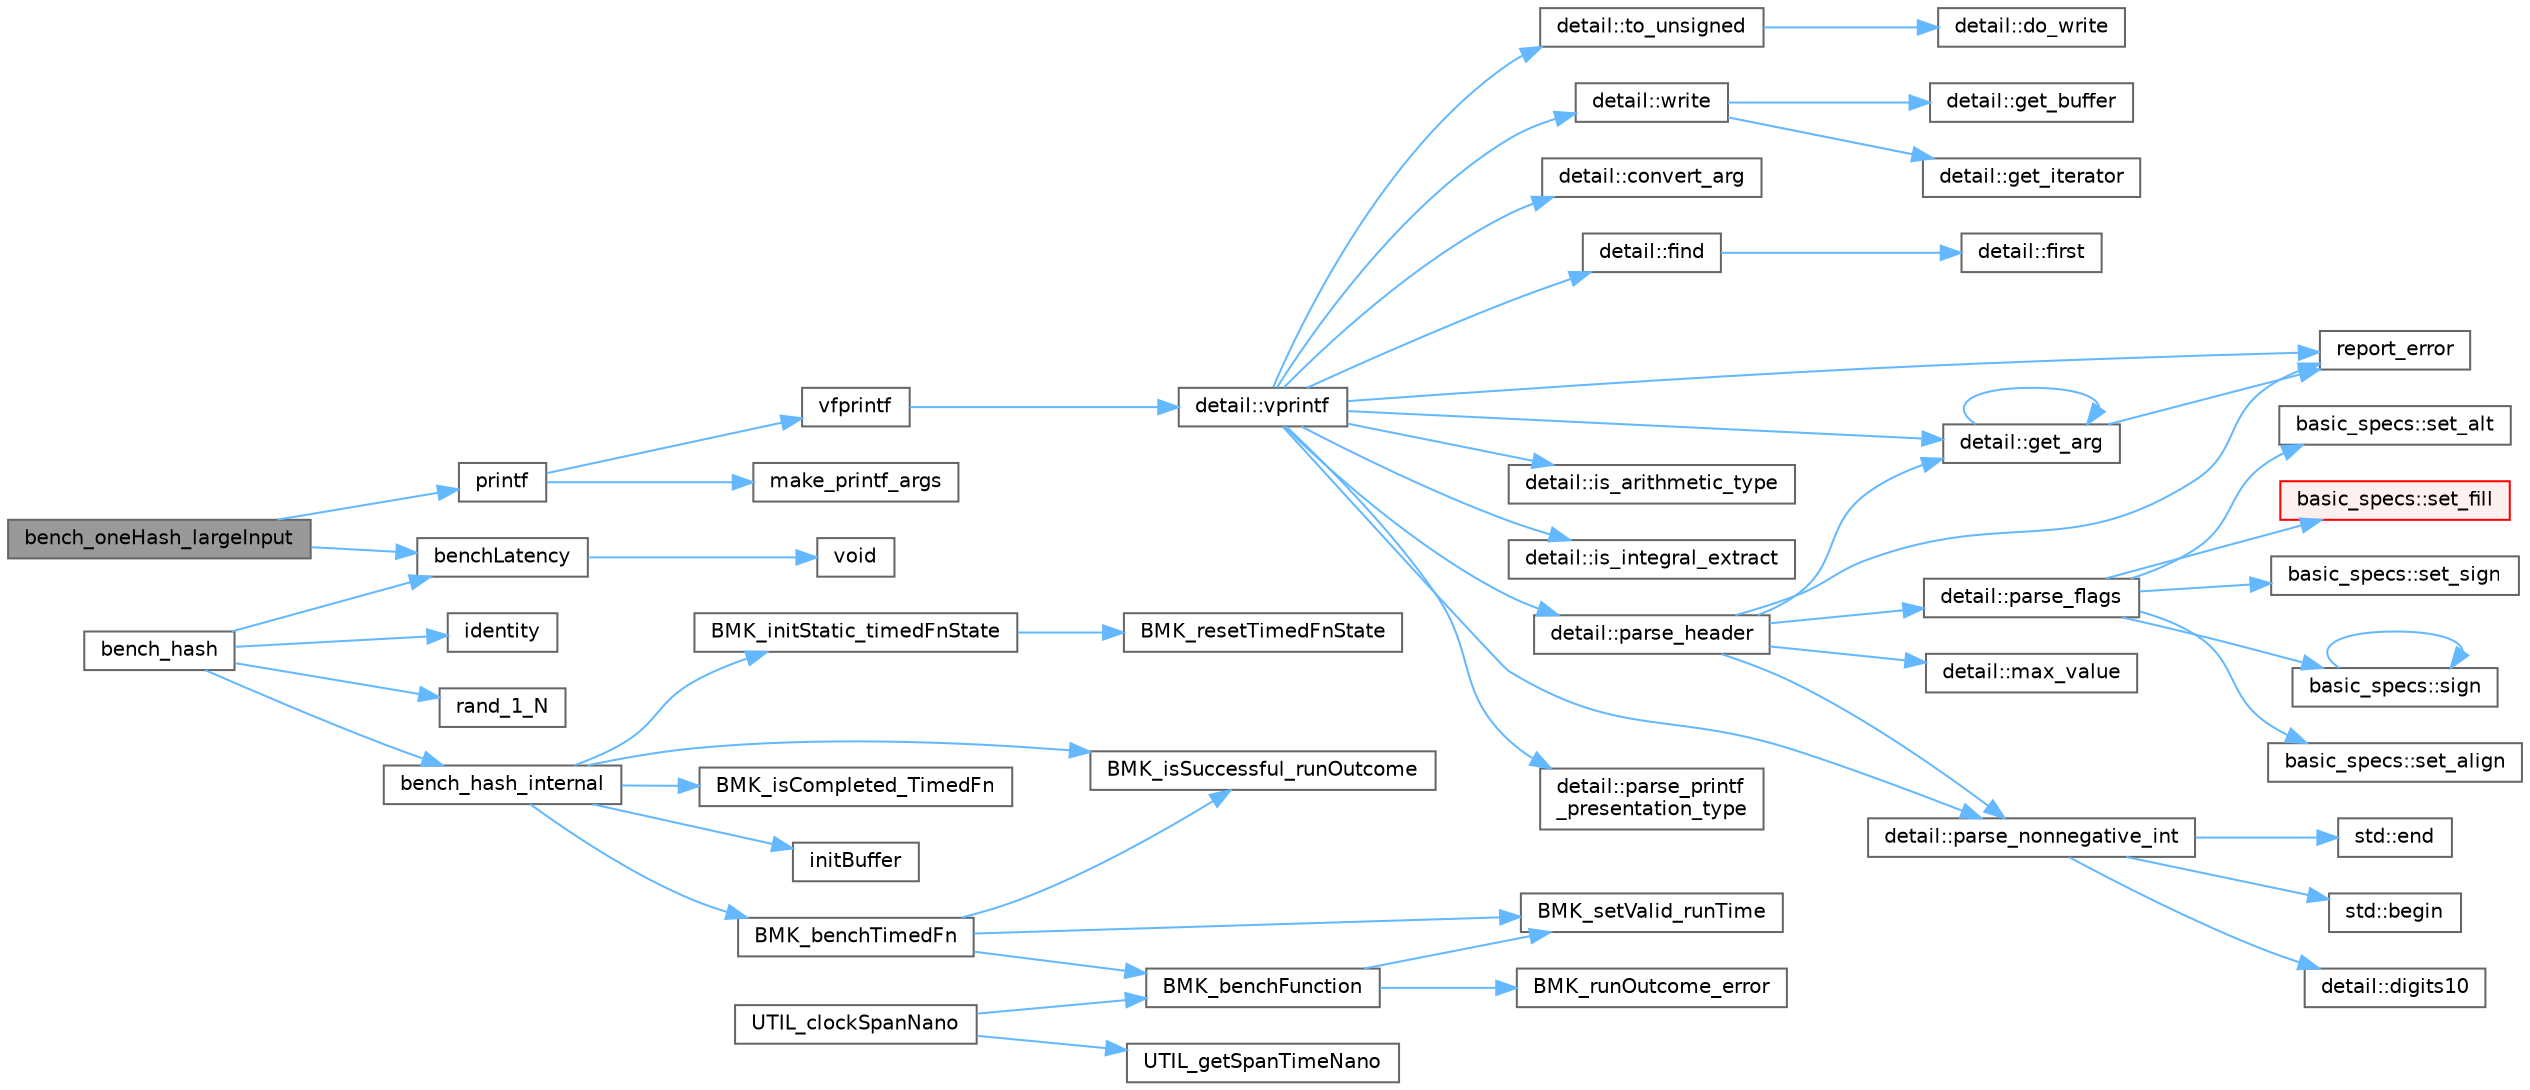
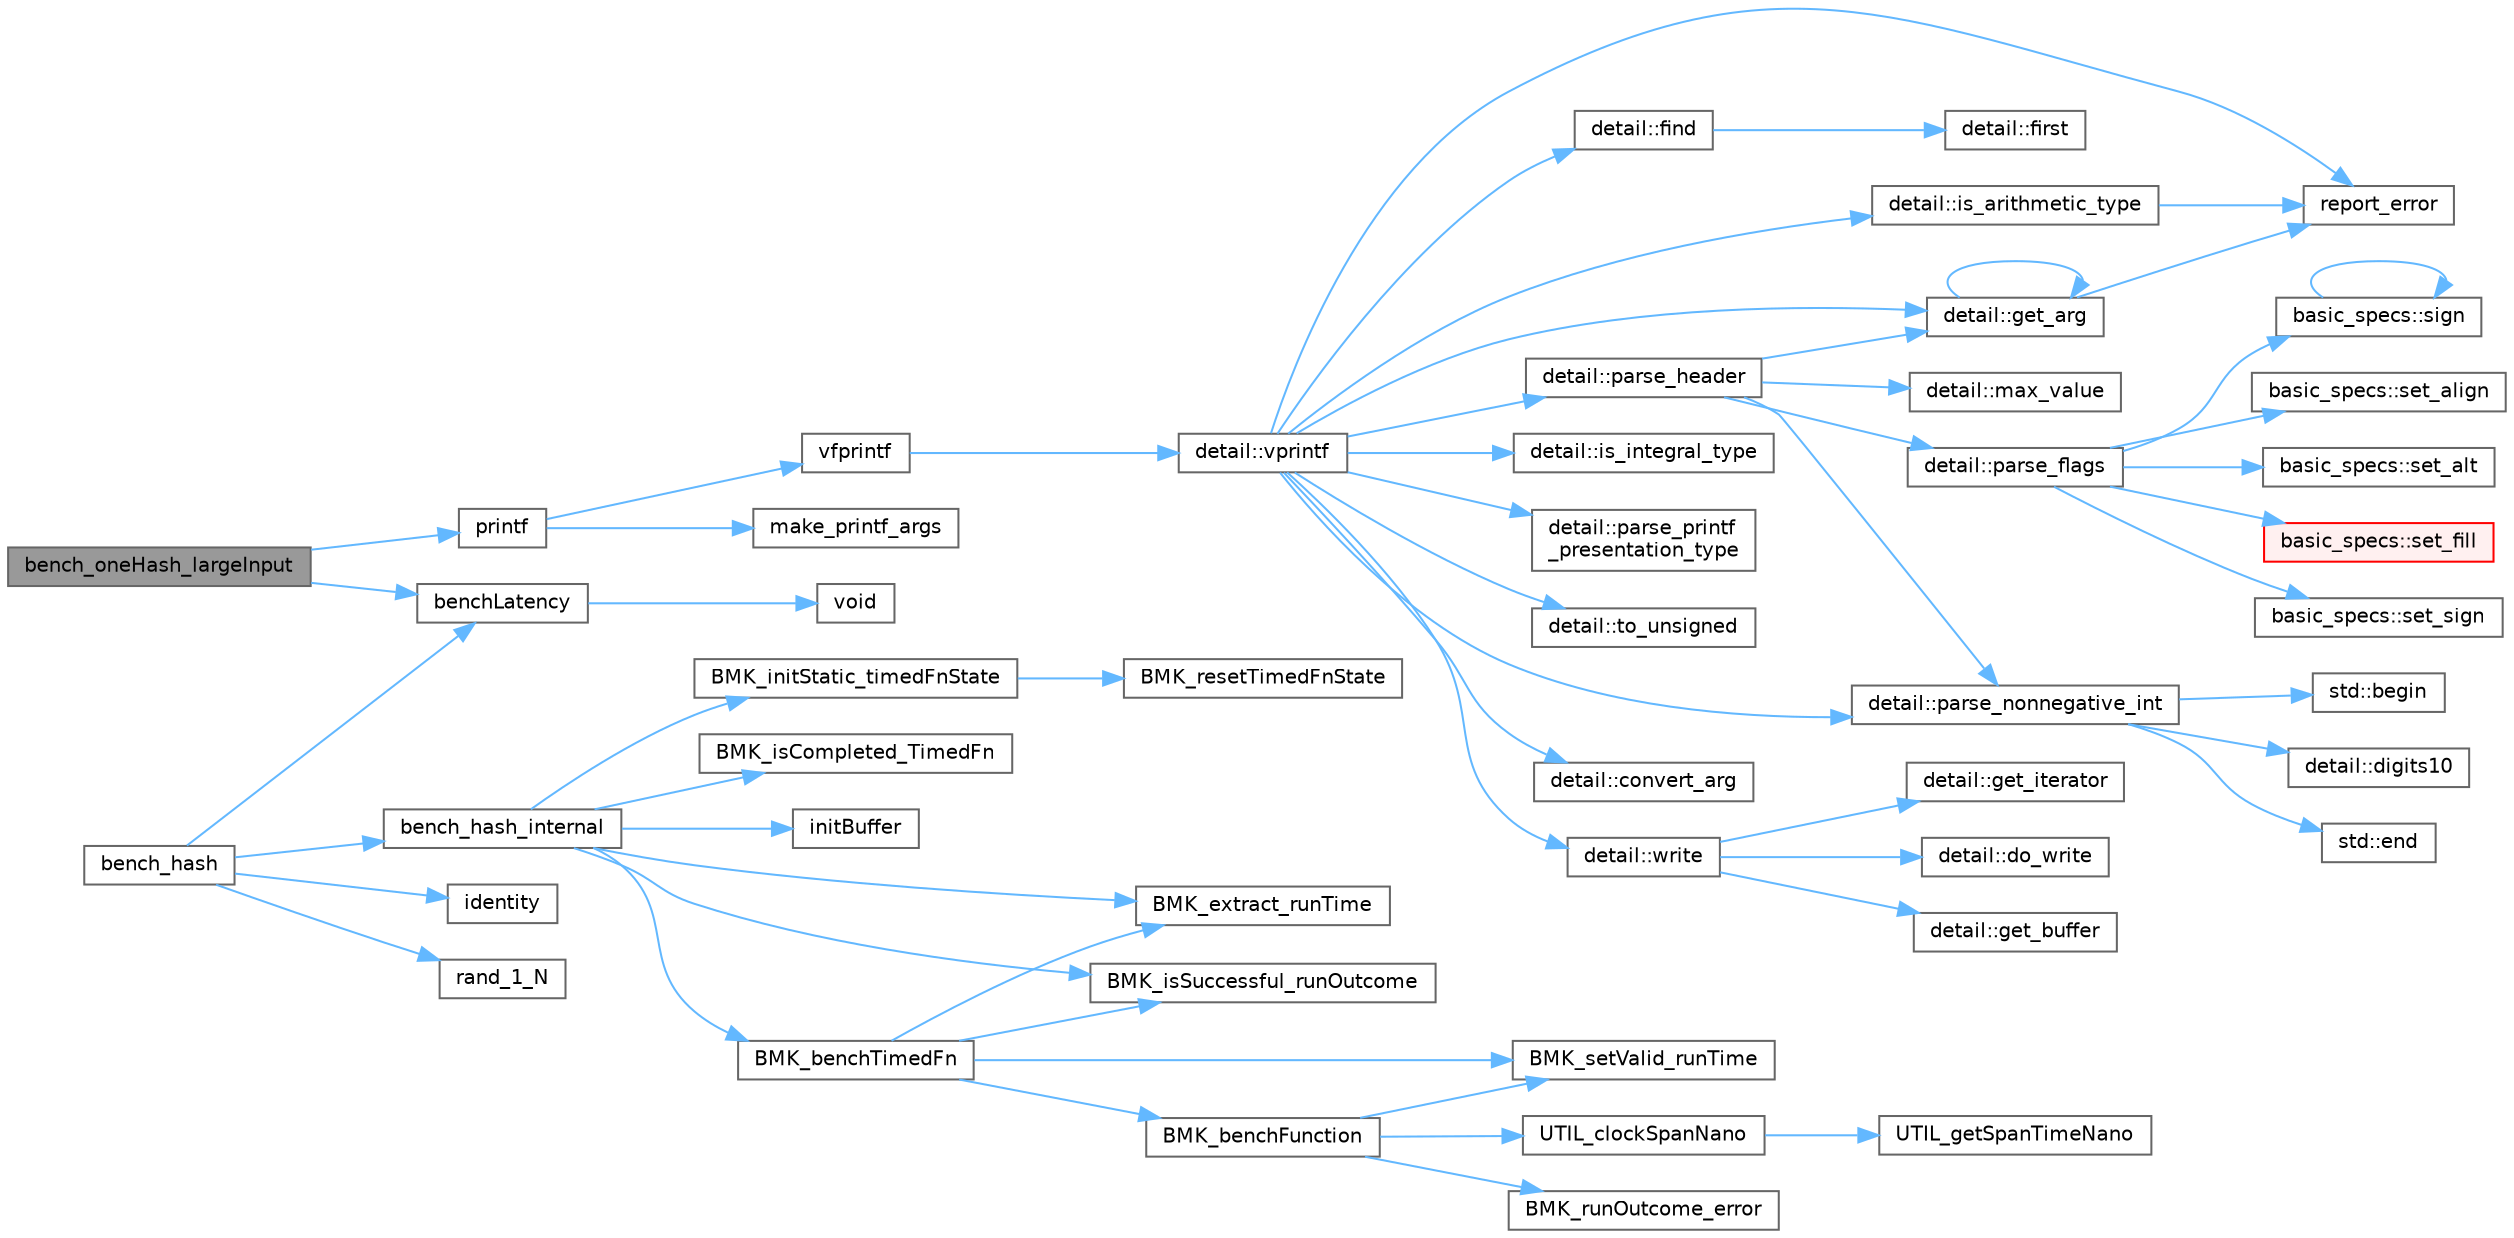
edge "detail::to_unsigned" -> "detail::do_write": now "detail::write" -> "detail::do_write"
edge "detail::parse_header" -> "report_error": now "detail::is_arithmetic_type" -> "report_error"
node "detail::is_integral_extract": label "detail::is_integral_extract" -> "detail::is_integral_type"
node "BMK_extract_runTime": added
edge "UTIL_clockSpanNano" -> "BMK_benchFunction": reversed
